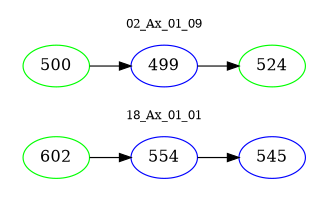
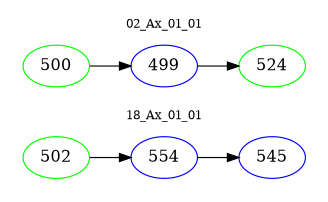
cluster "02_Ax_01_09": label "02_Ax_01_09" -> "02_Ax_01_01"
node "602": label "602" -> "502"
